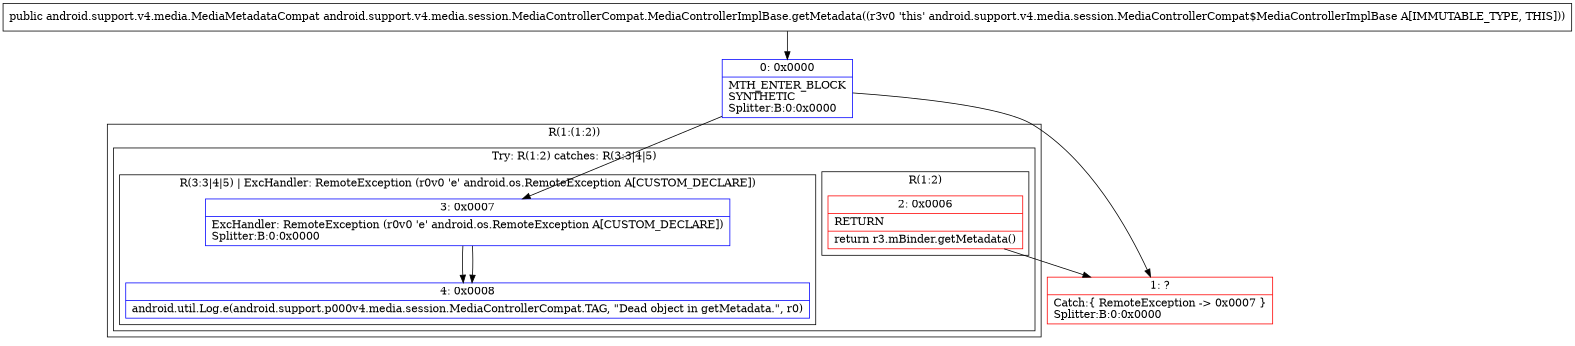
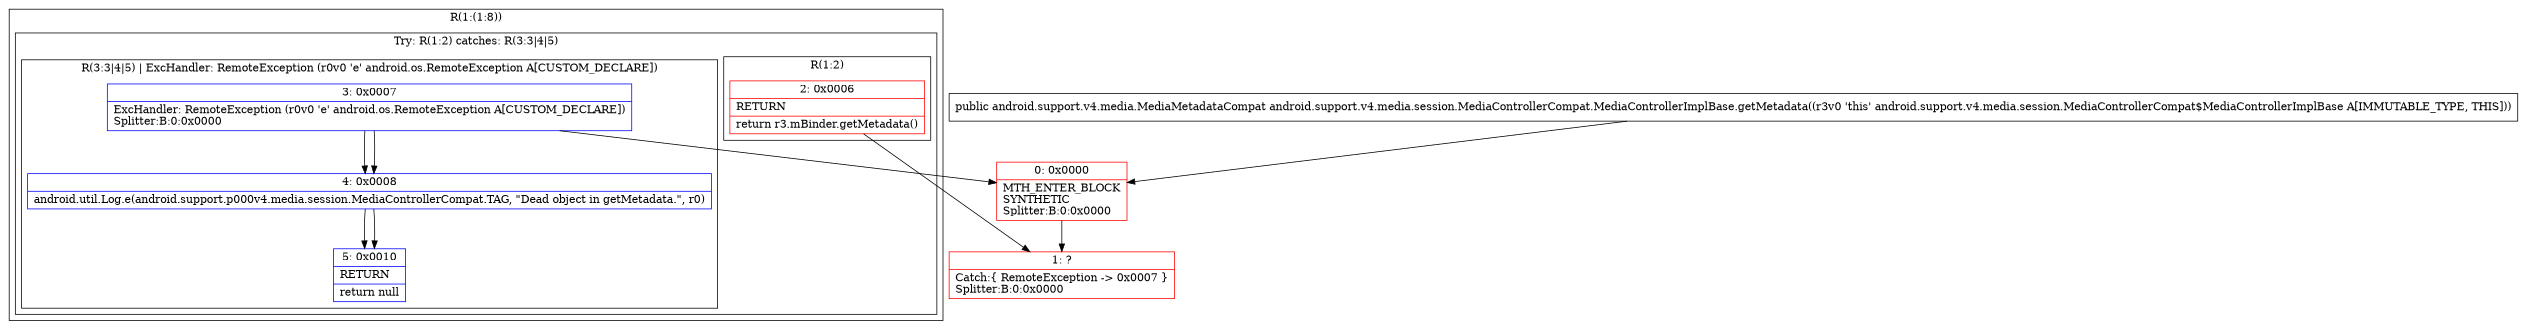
node "0: 0x0000": color blue -> red
cluster "R(1:(1:2))": label "R(1:(1:2))" -> "R(1:(1:8))"
edge "0: 0x0000" -> "3: 0x0007": reversed
node "5: 0x0010": added
